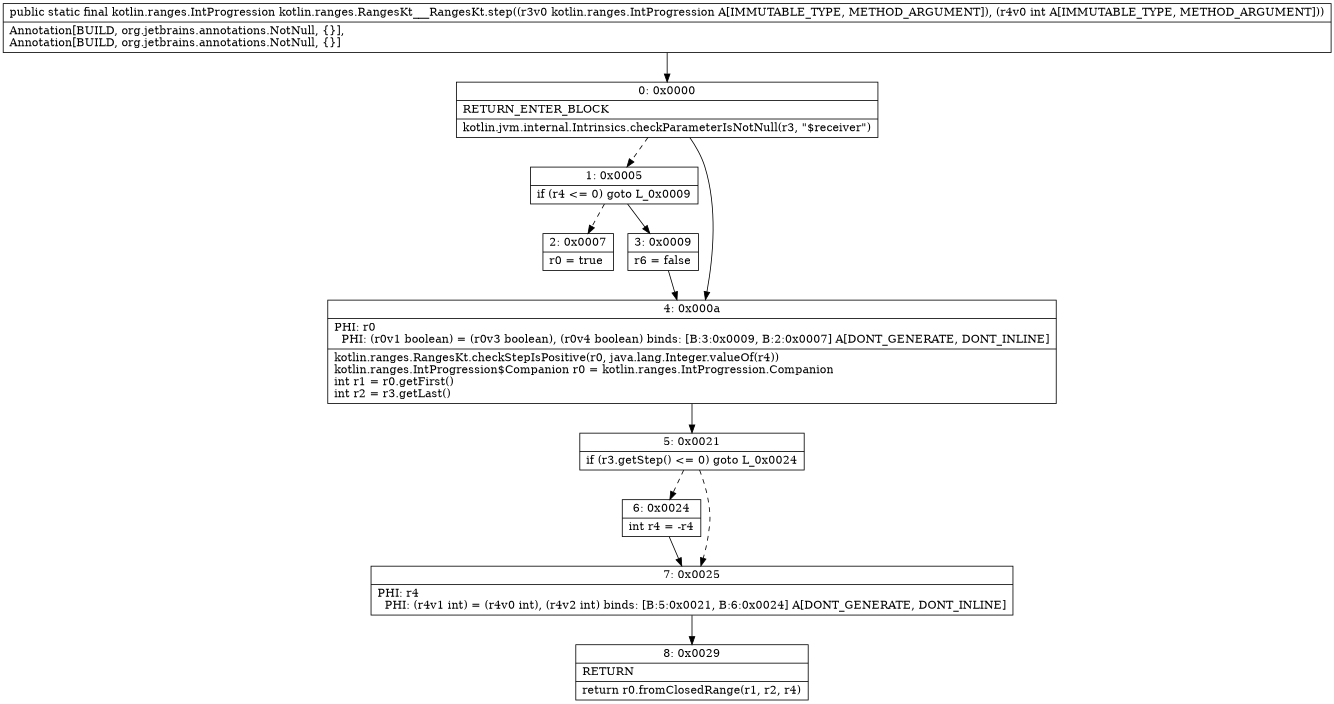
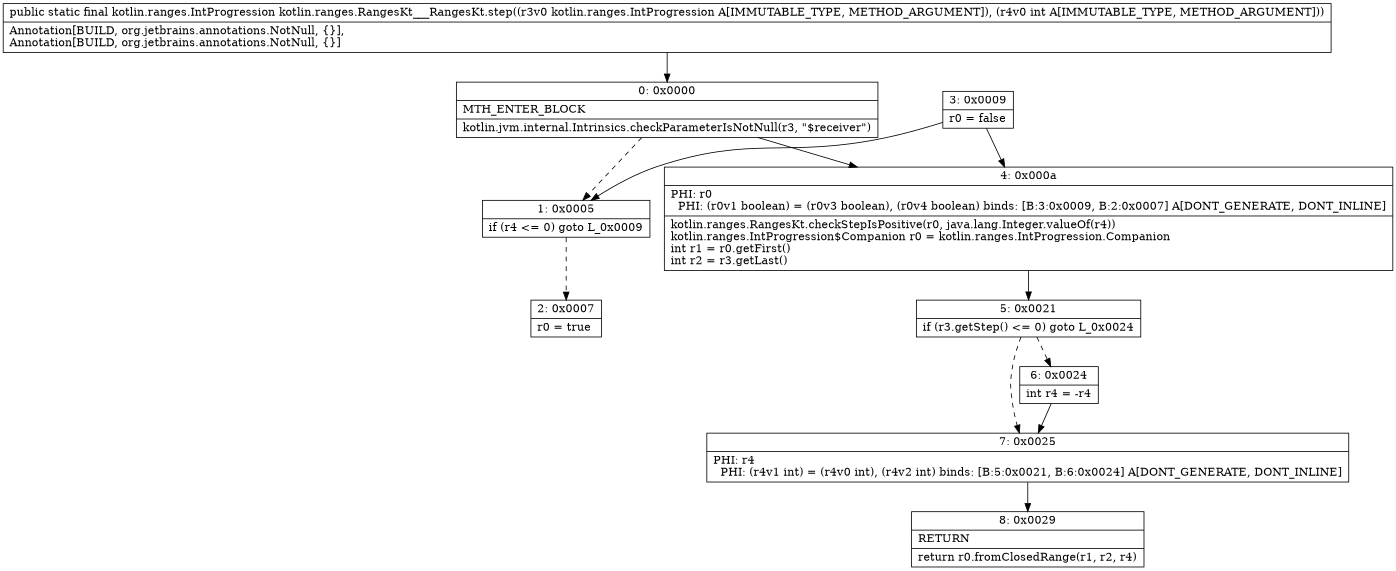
node "0: 0x0000": text "RETURN_ENTER_BLOCK" -> "MTH_ENTER_BLOCK"
edge "1: 0x0005" -> "3: 0x0009": reversed
node "3: 0x0009": text "r6 = false" -> "r0 = false"
